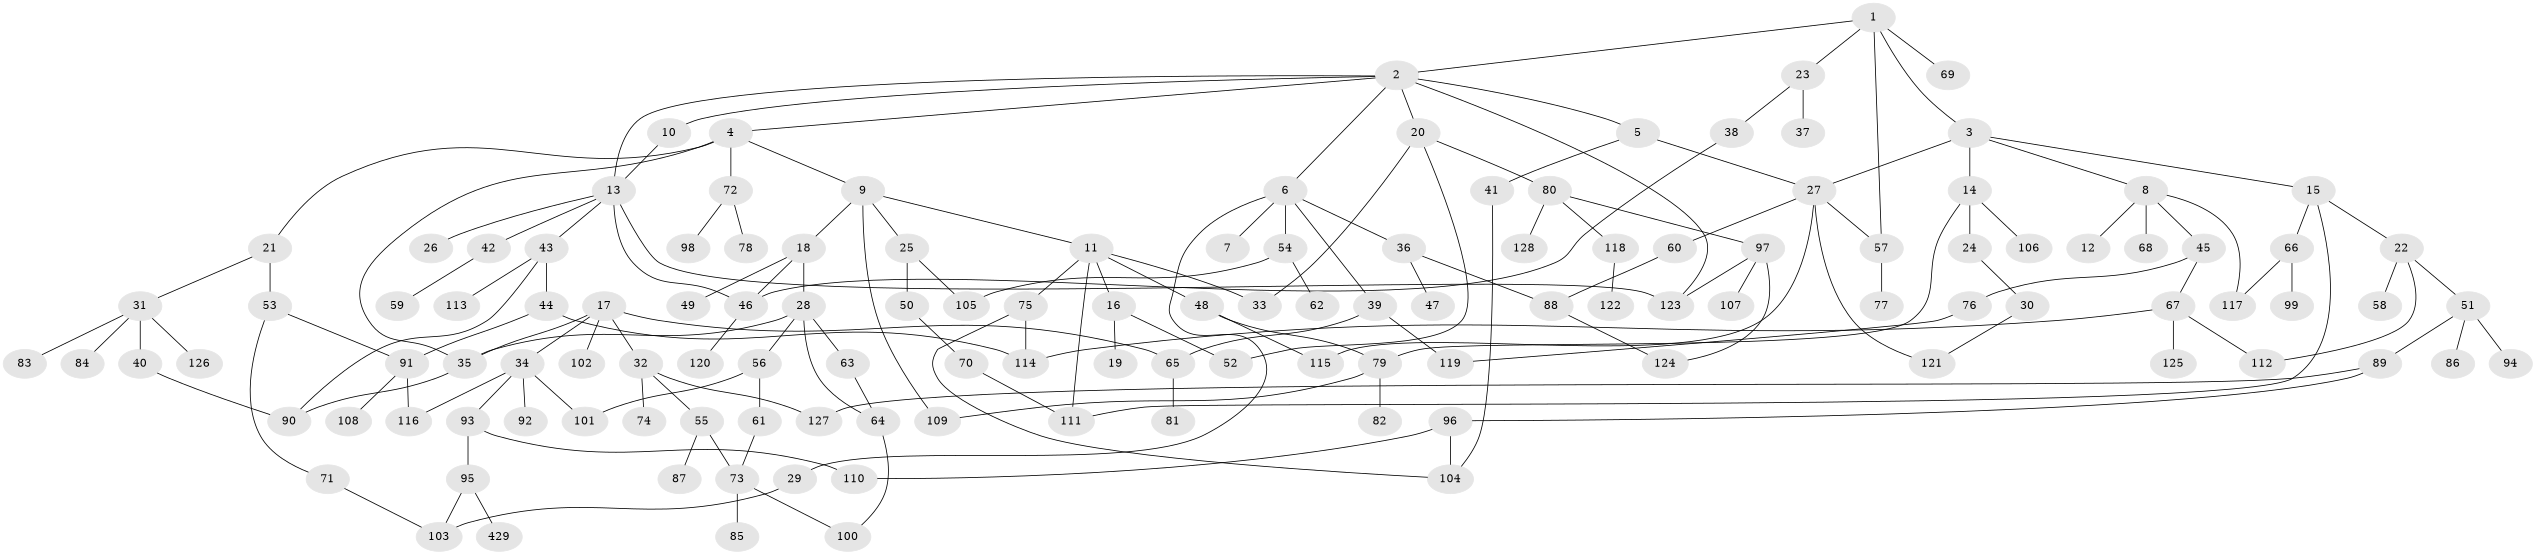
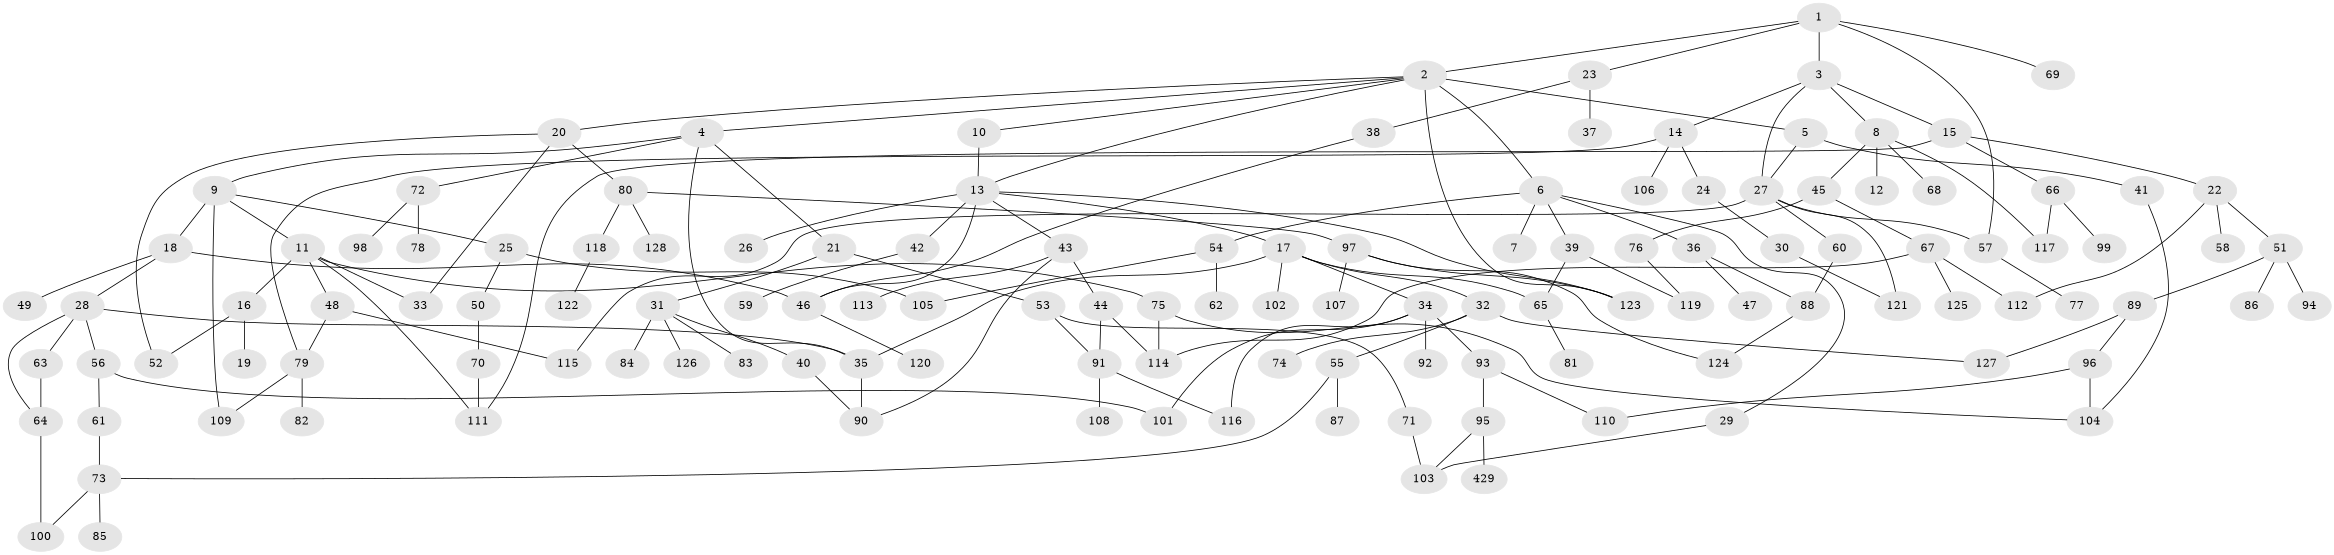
edge "13" -- "17": added
